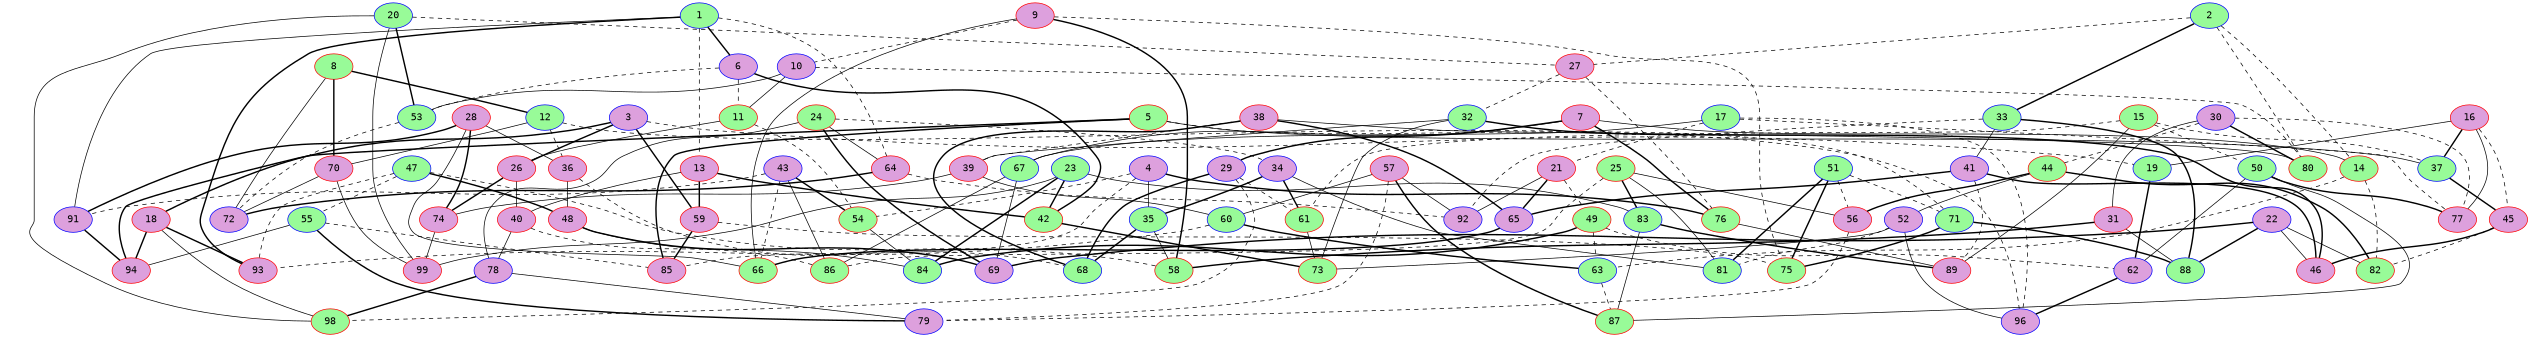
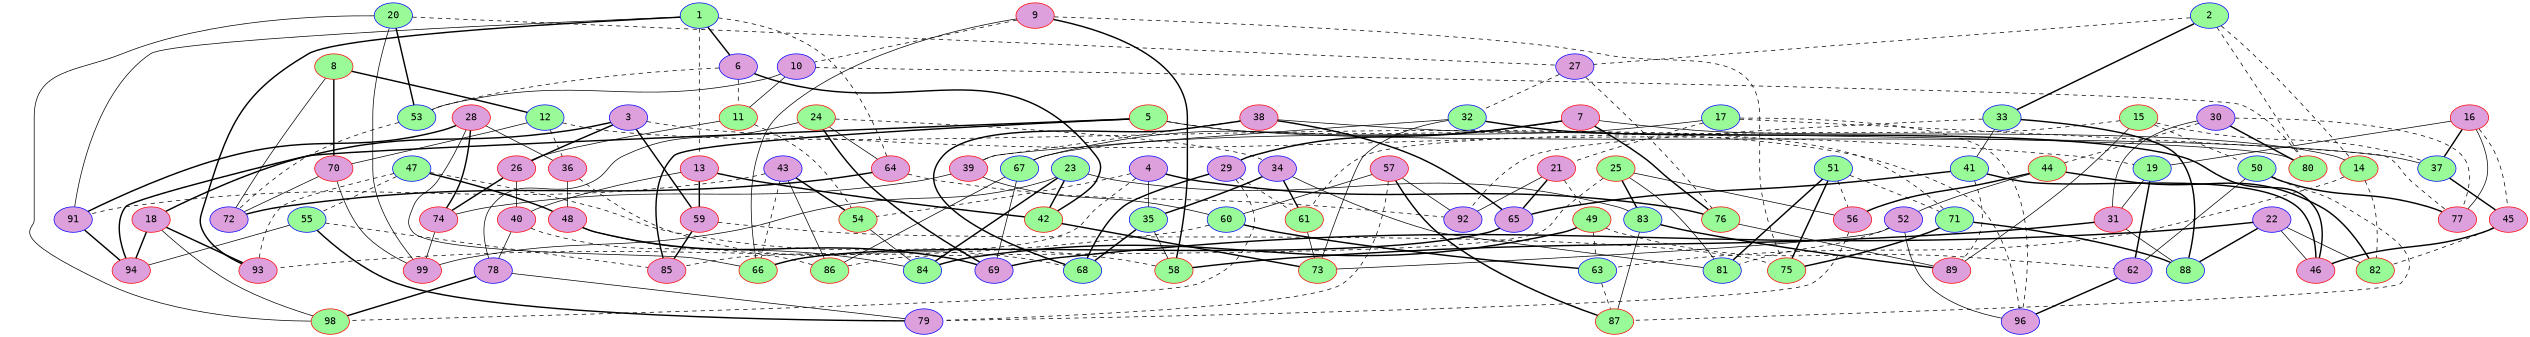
node "27": color red -> blue
node "41": fillcolor plum -> palegreen
edge "19" -- "31": added
edge "50" -- "87": style solid -> dashed
